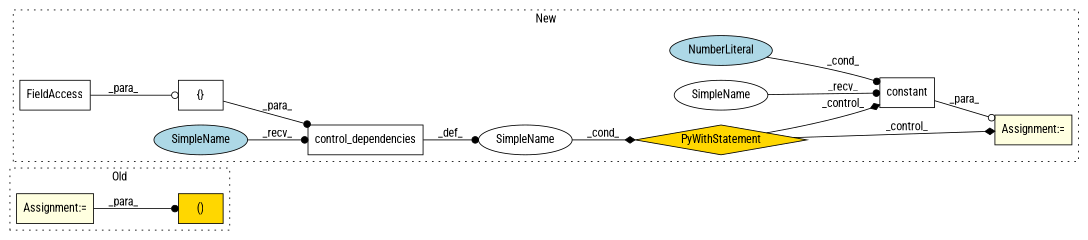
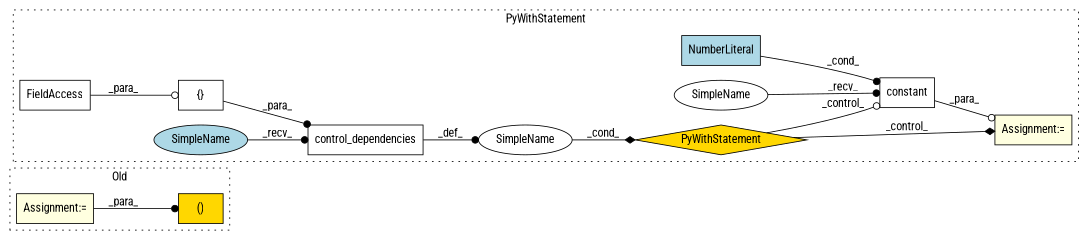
cluster "New": label "New" -> "PyWithStatement"
node "NumberLiteral": shape ellipse -> box
edge "PyWithStatement" -> "constant": arrowhead diamond -> odot
